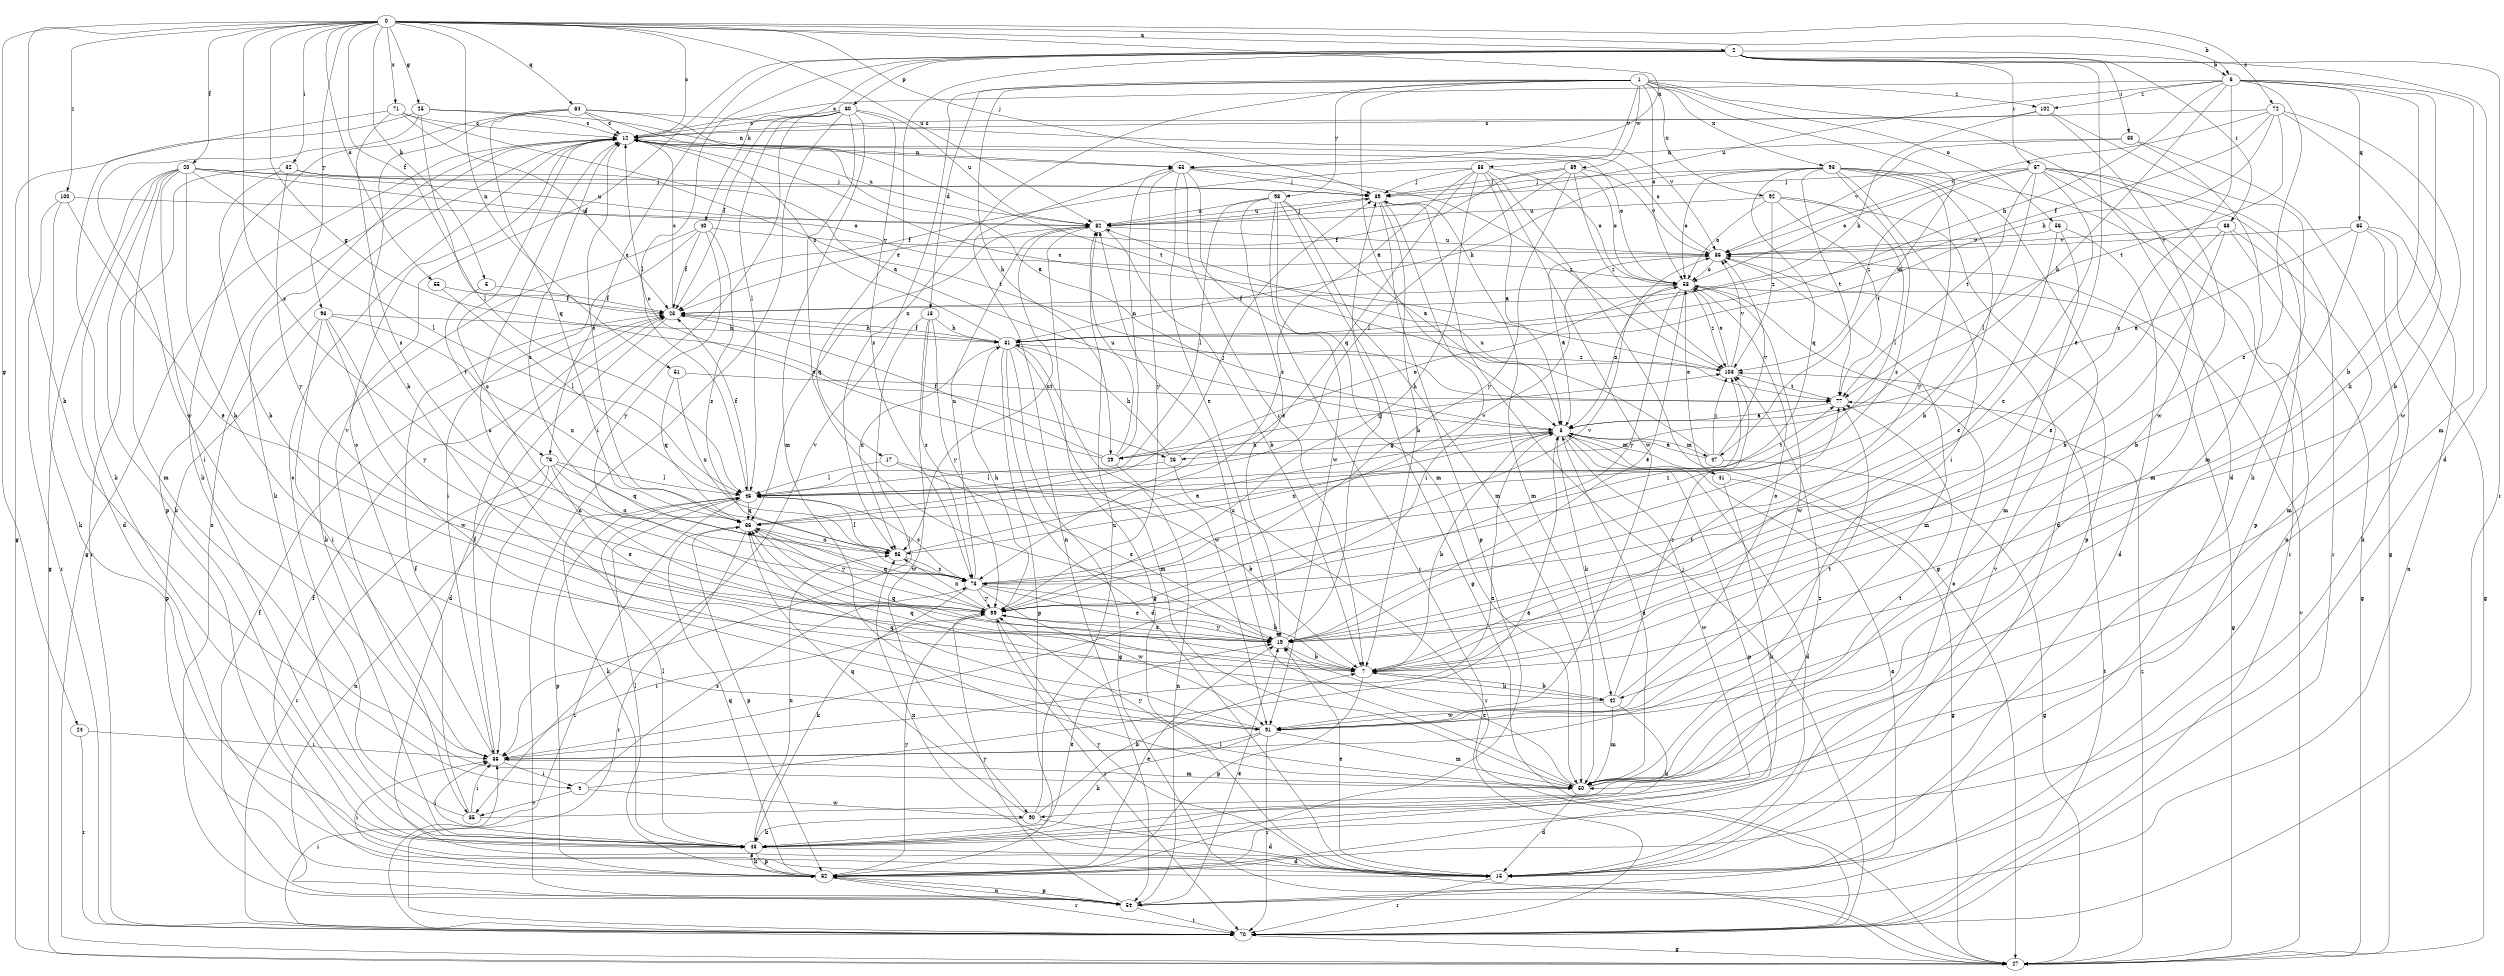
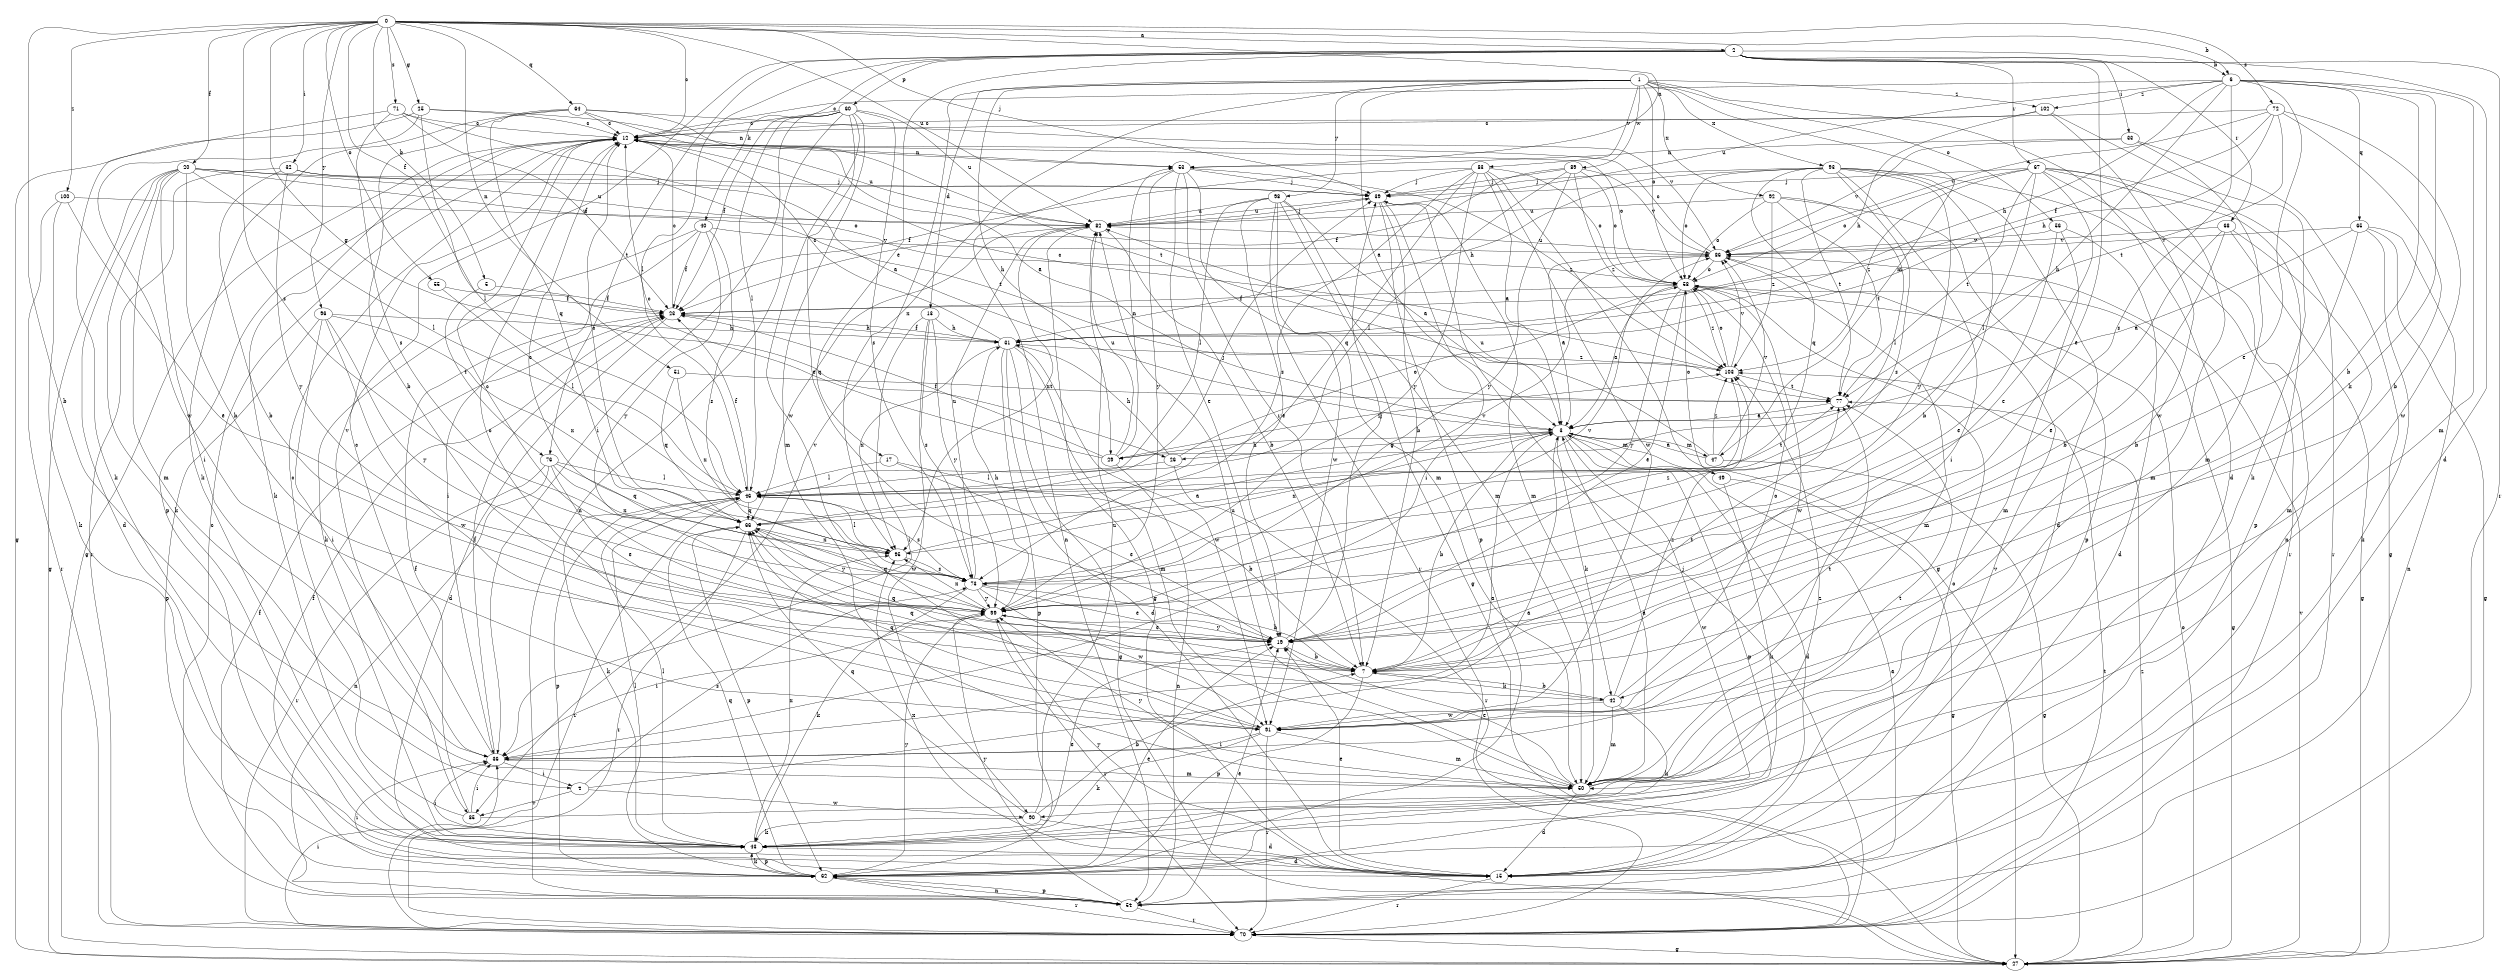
edge "82" -> "86": reversed
edge "2" -> "76": label "c" -> "t"
edge "83" -> "99": label "h" -> "y"
node "41": label "41" -> "49"
edge "27" -> "58": added, label "o"
edge "60" -> "91": added, label "w"
node "24": removed
